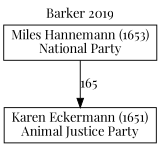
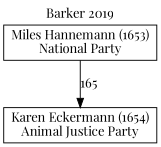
node "Karen Eckermann (1651) Animal Justice Party": label "Karen Eckermann (1651) Animal Justice Party" -> "Karen Eckermann (1654) Animal Justice Party"
